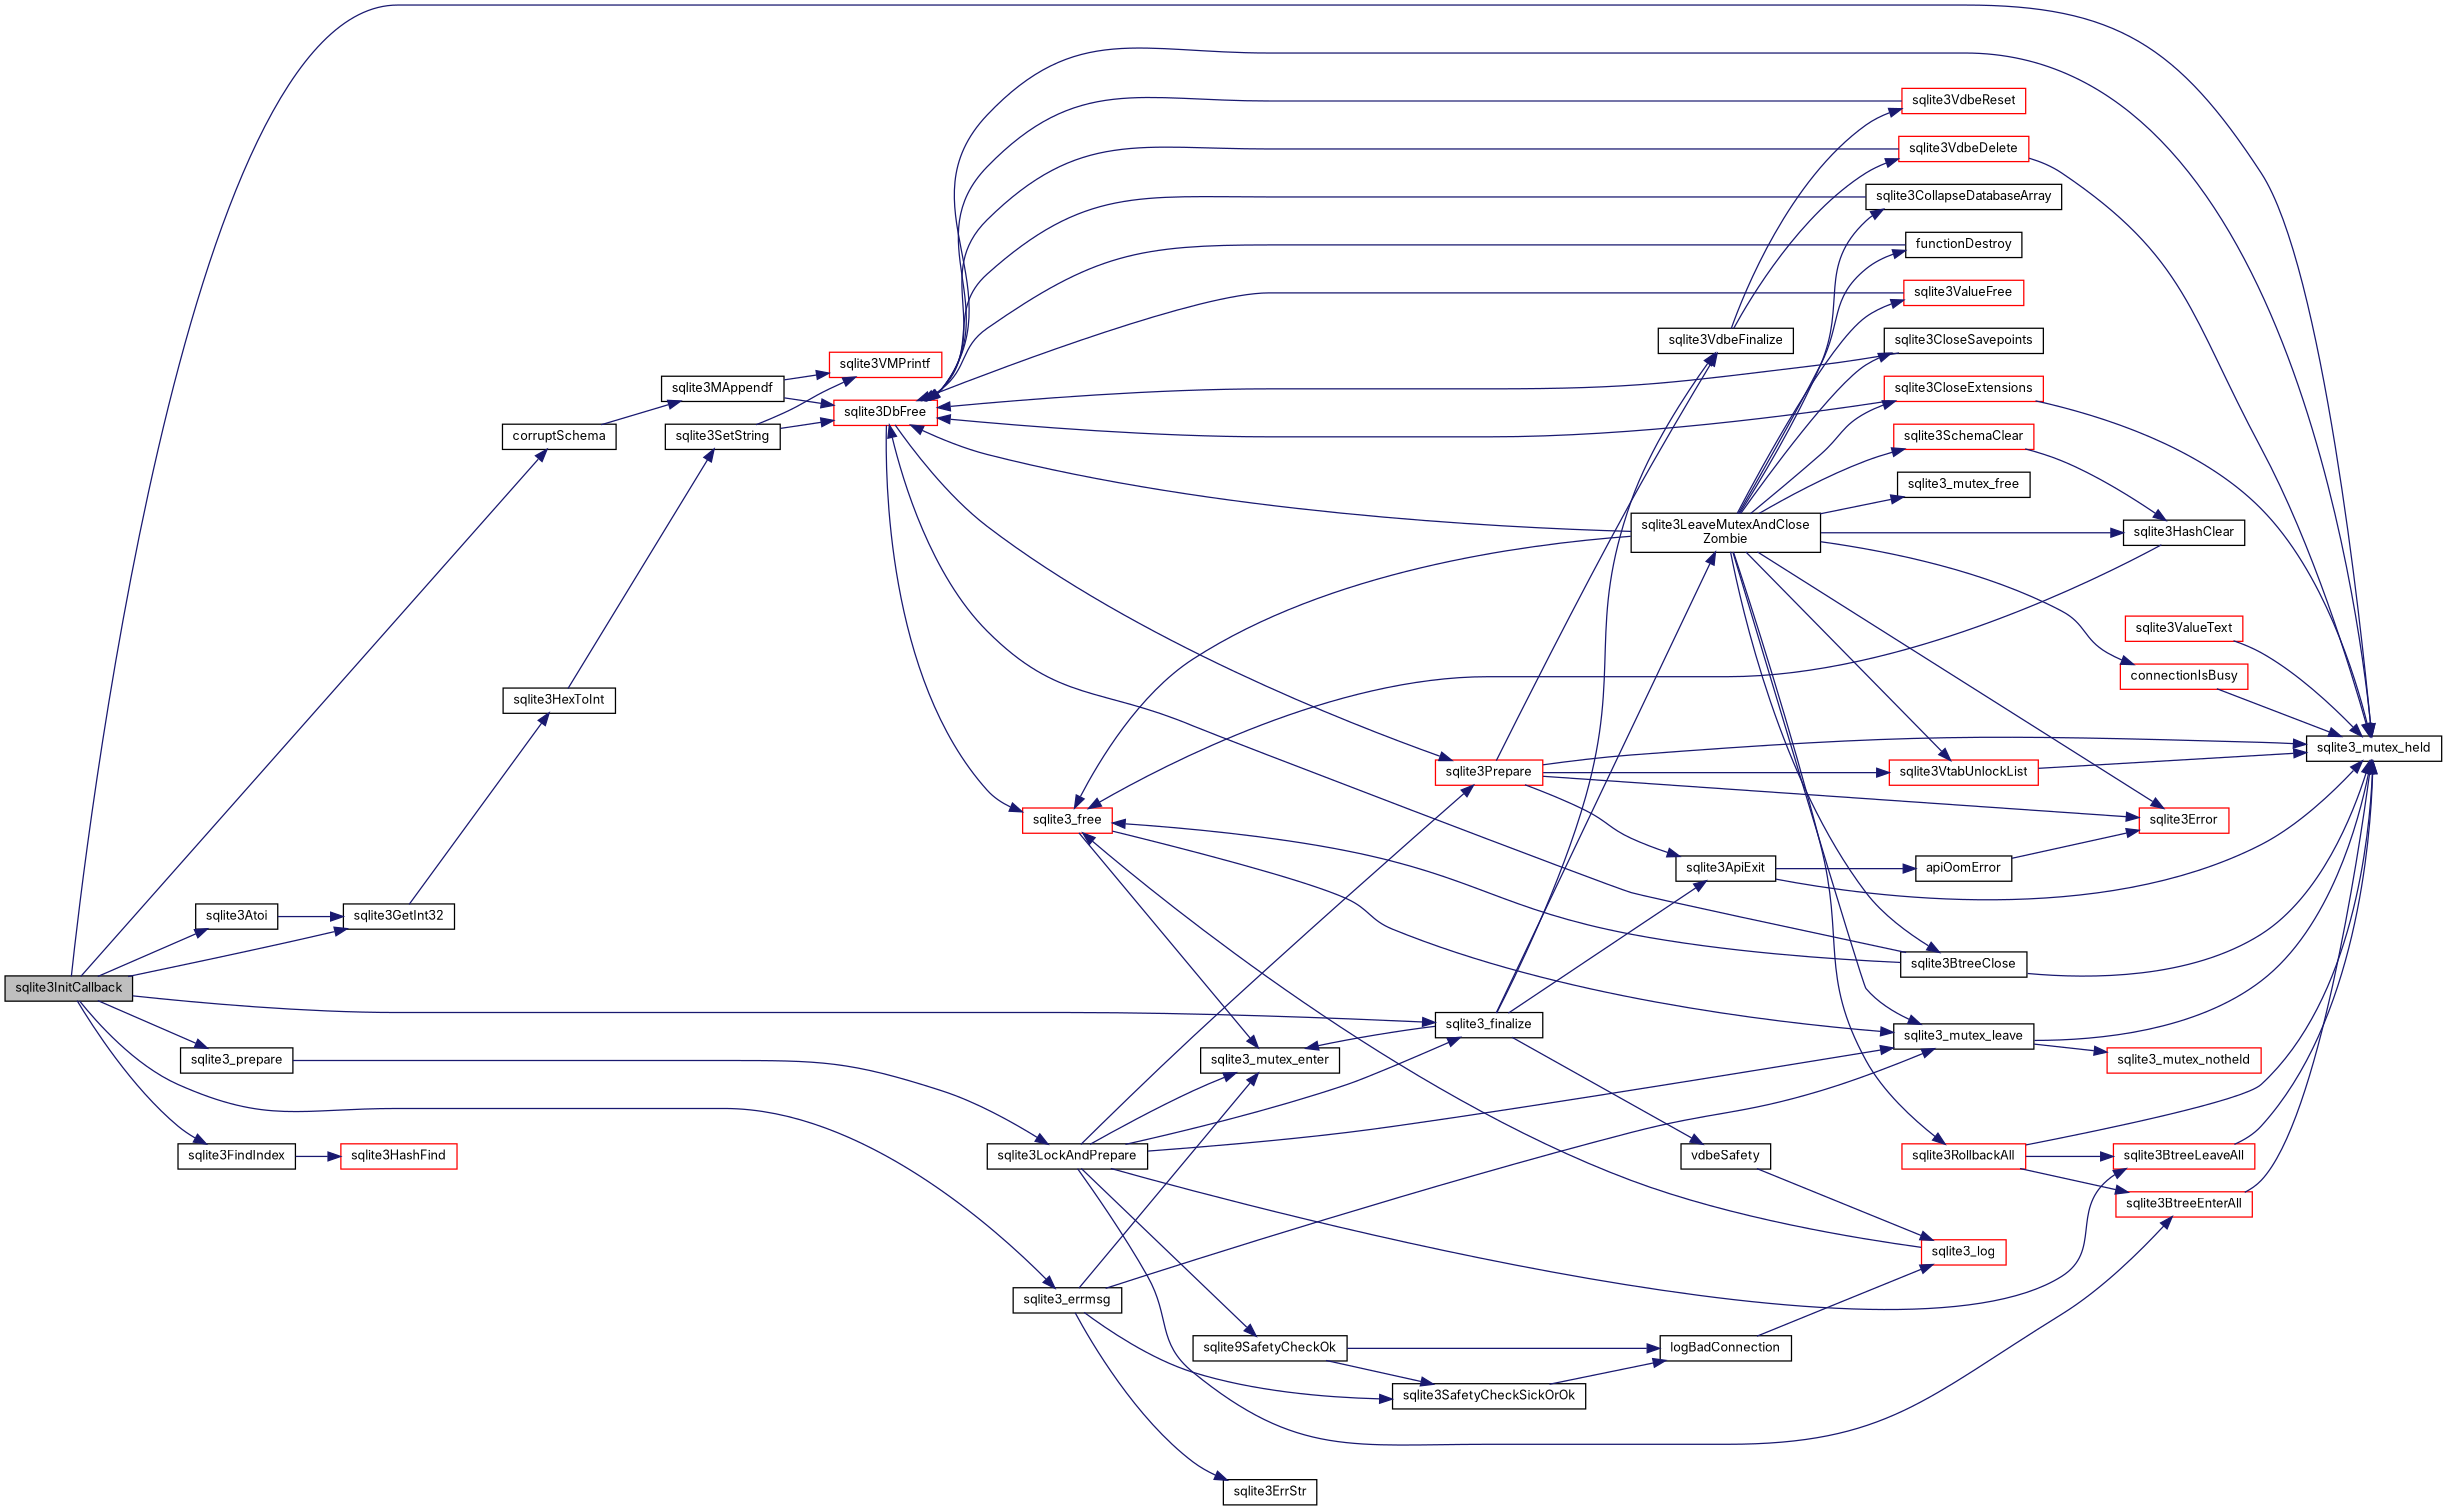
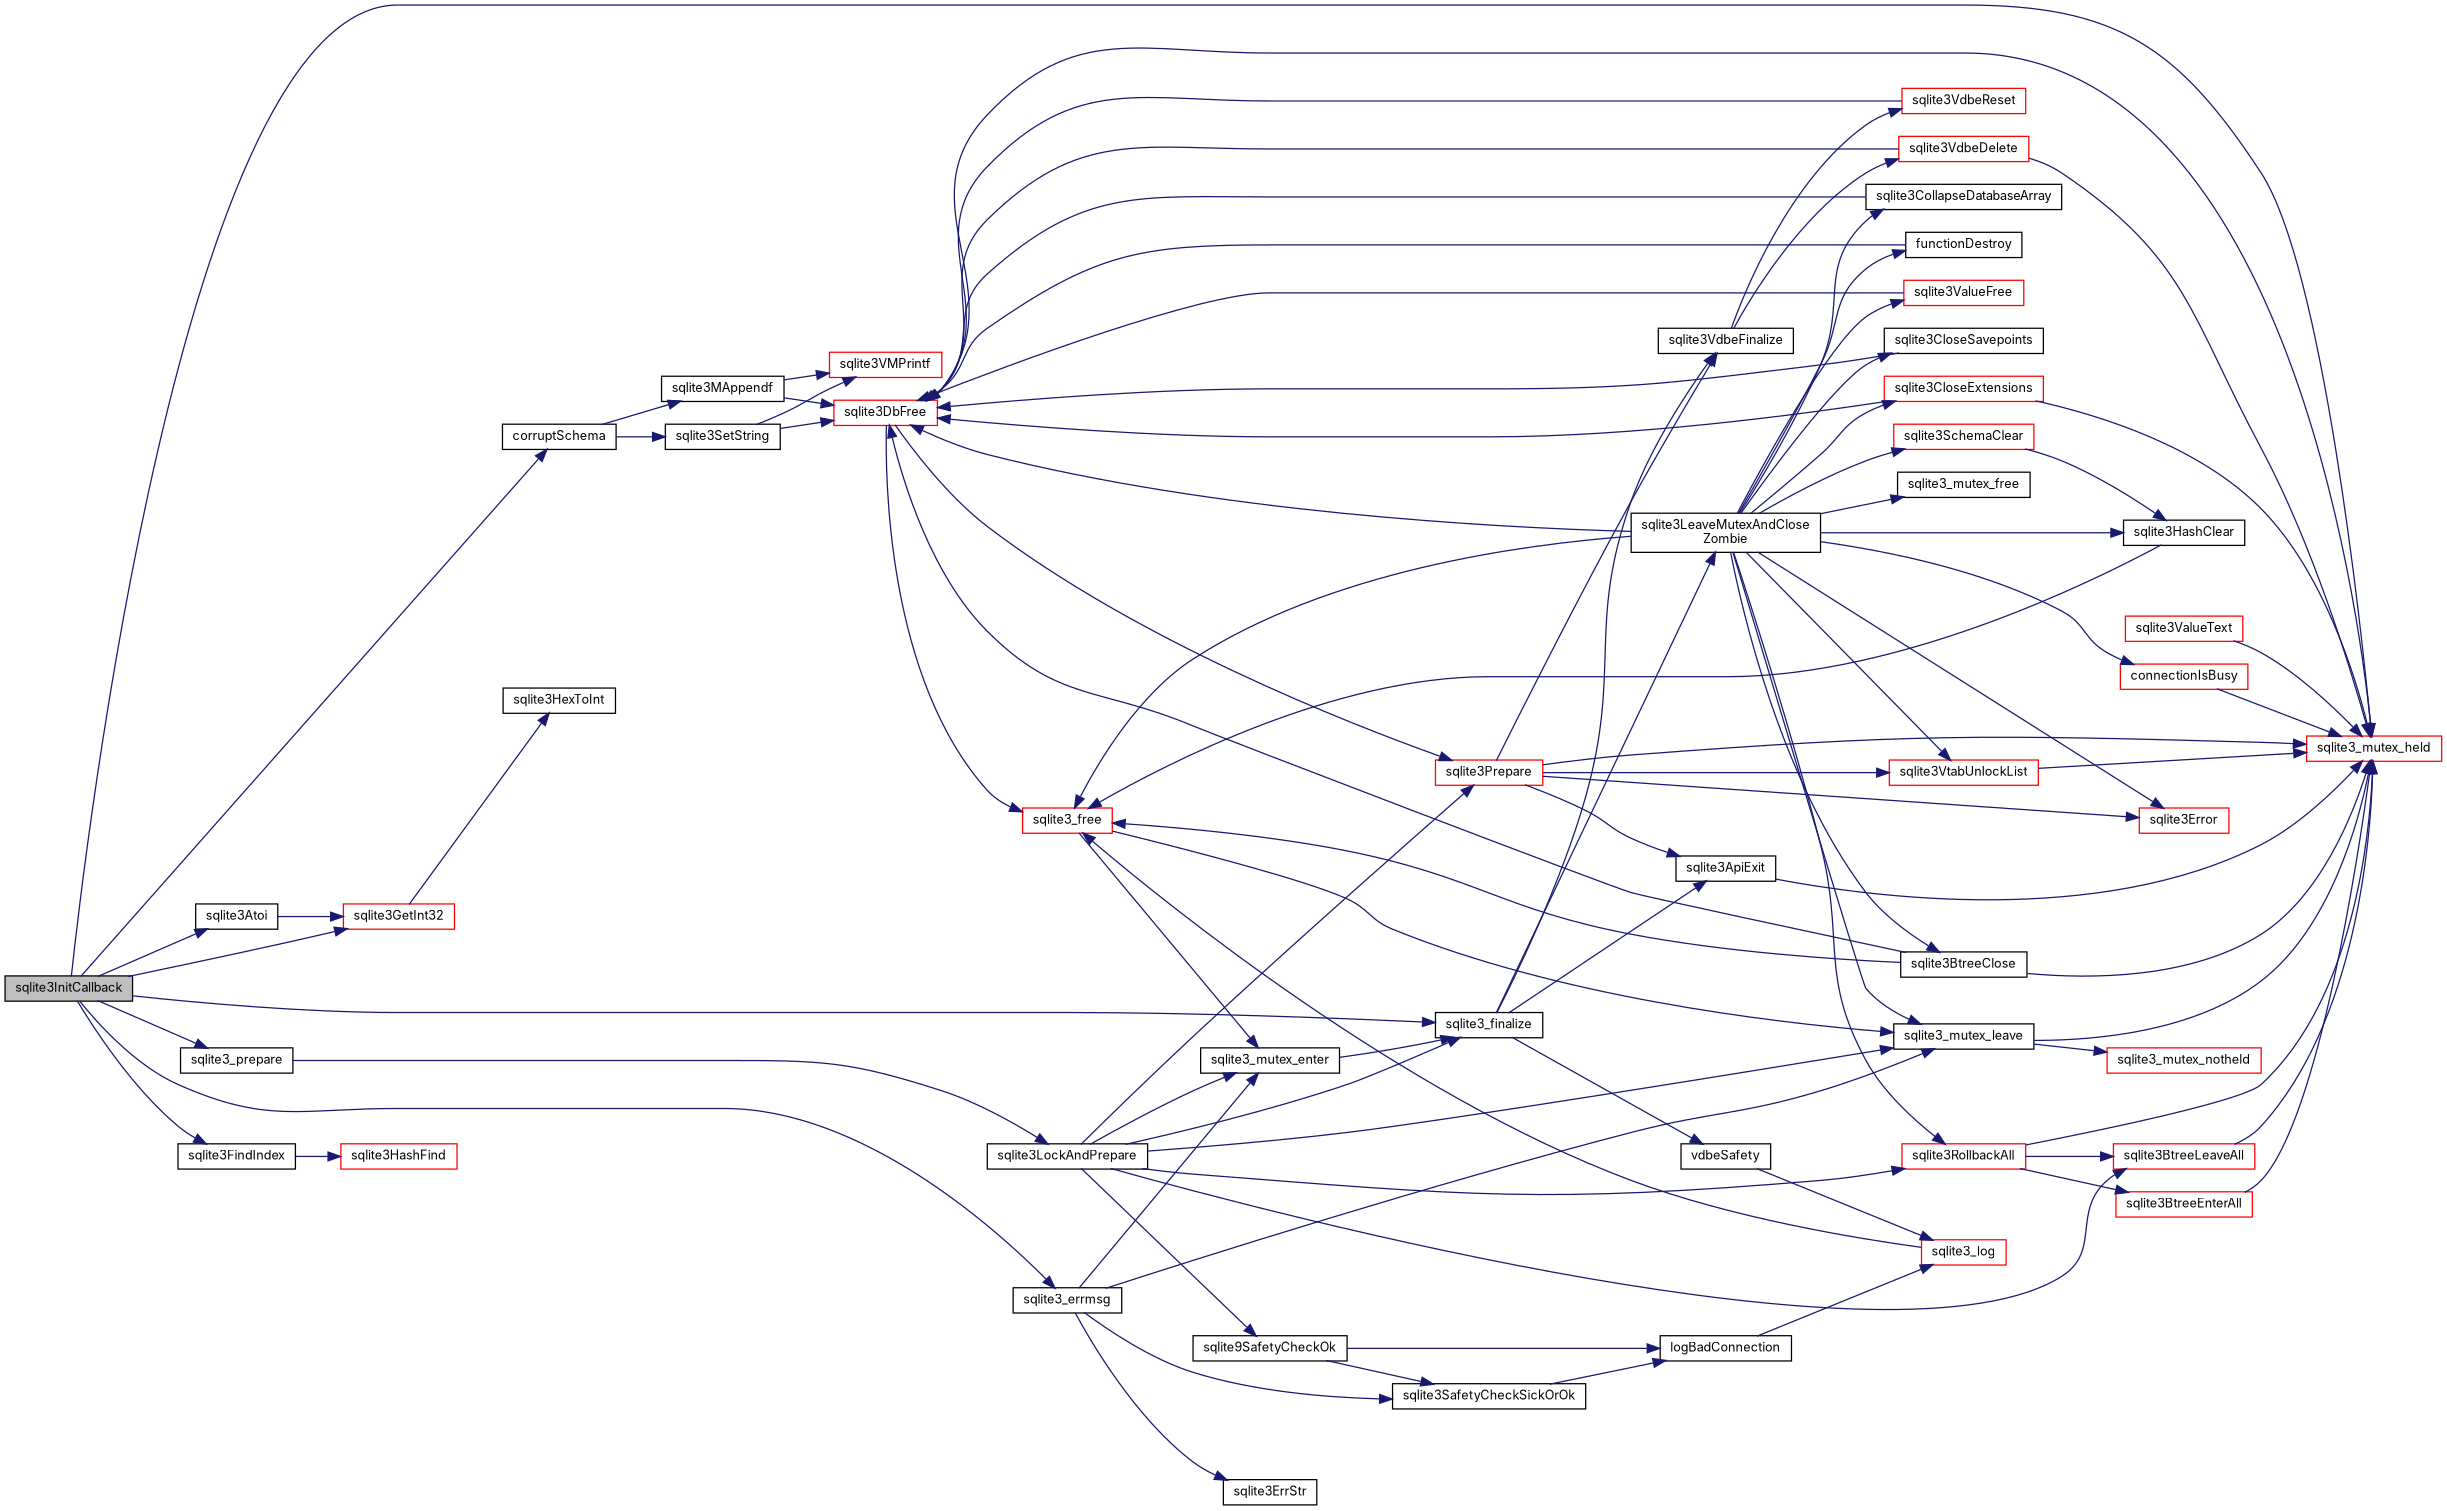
edge "sqlite3HexToInt" -> "sqlite3SetString": now "corruptSchema" -> "sqlite3SetString"
node "sqlite3_mutex_held": color black -> red
node "apiOomError": removed
node "sqlite3GetInt32": color black -> red
edge "sqlite3_finalize" -> "sqlite3_mutex_enter": reversed
edge "sqlite3LockAndPrepare" -> "sqlite3BtreeEnterAll": now "sqlite3LockAndPrepare" -> "sqlite3RollbackAll"
